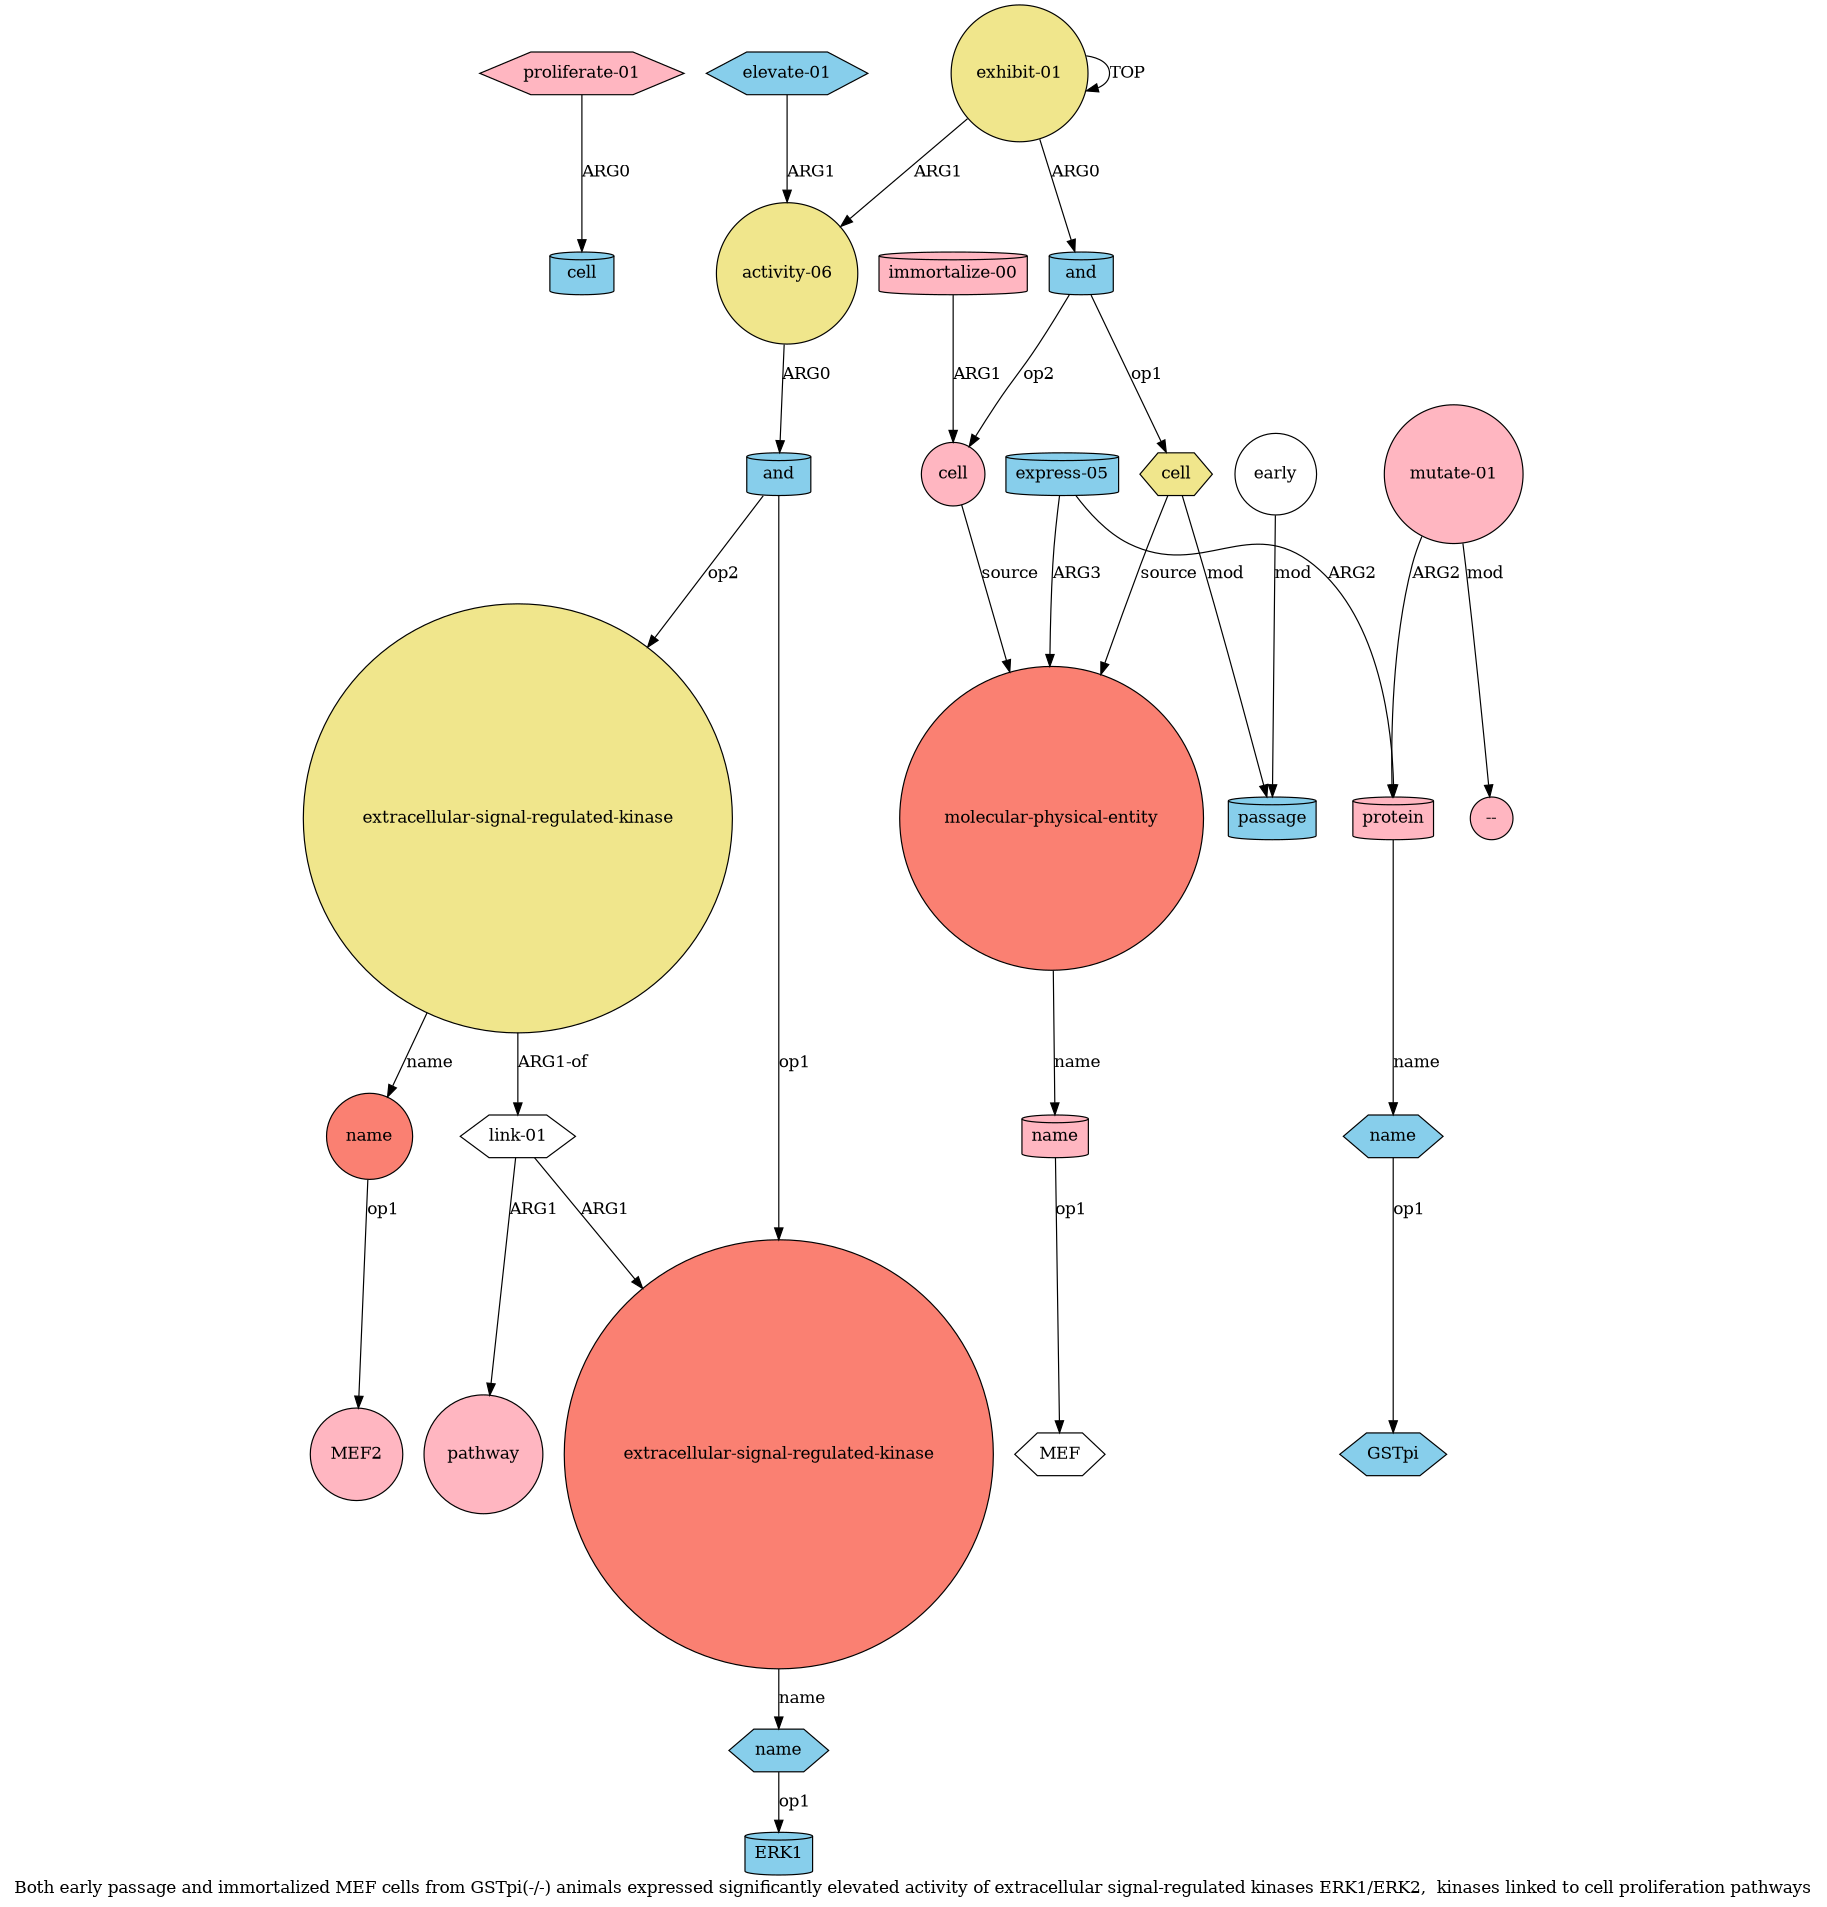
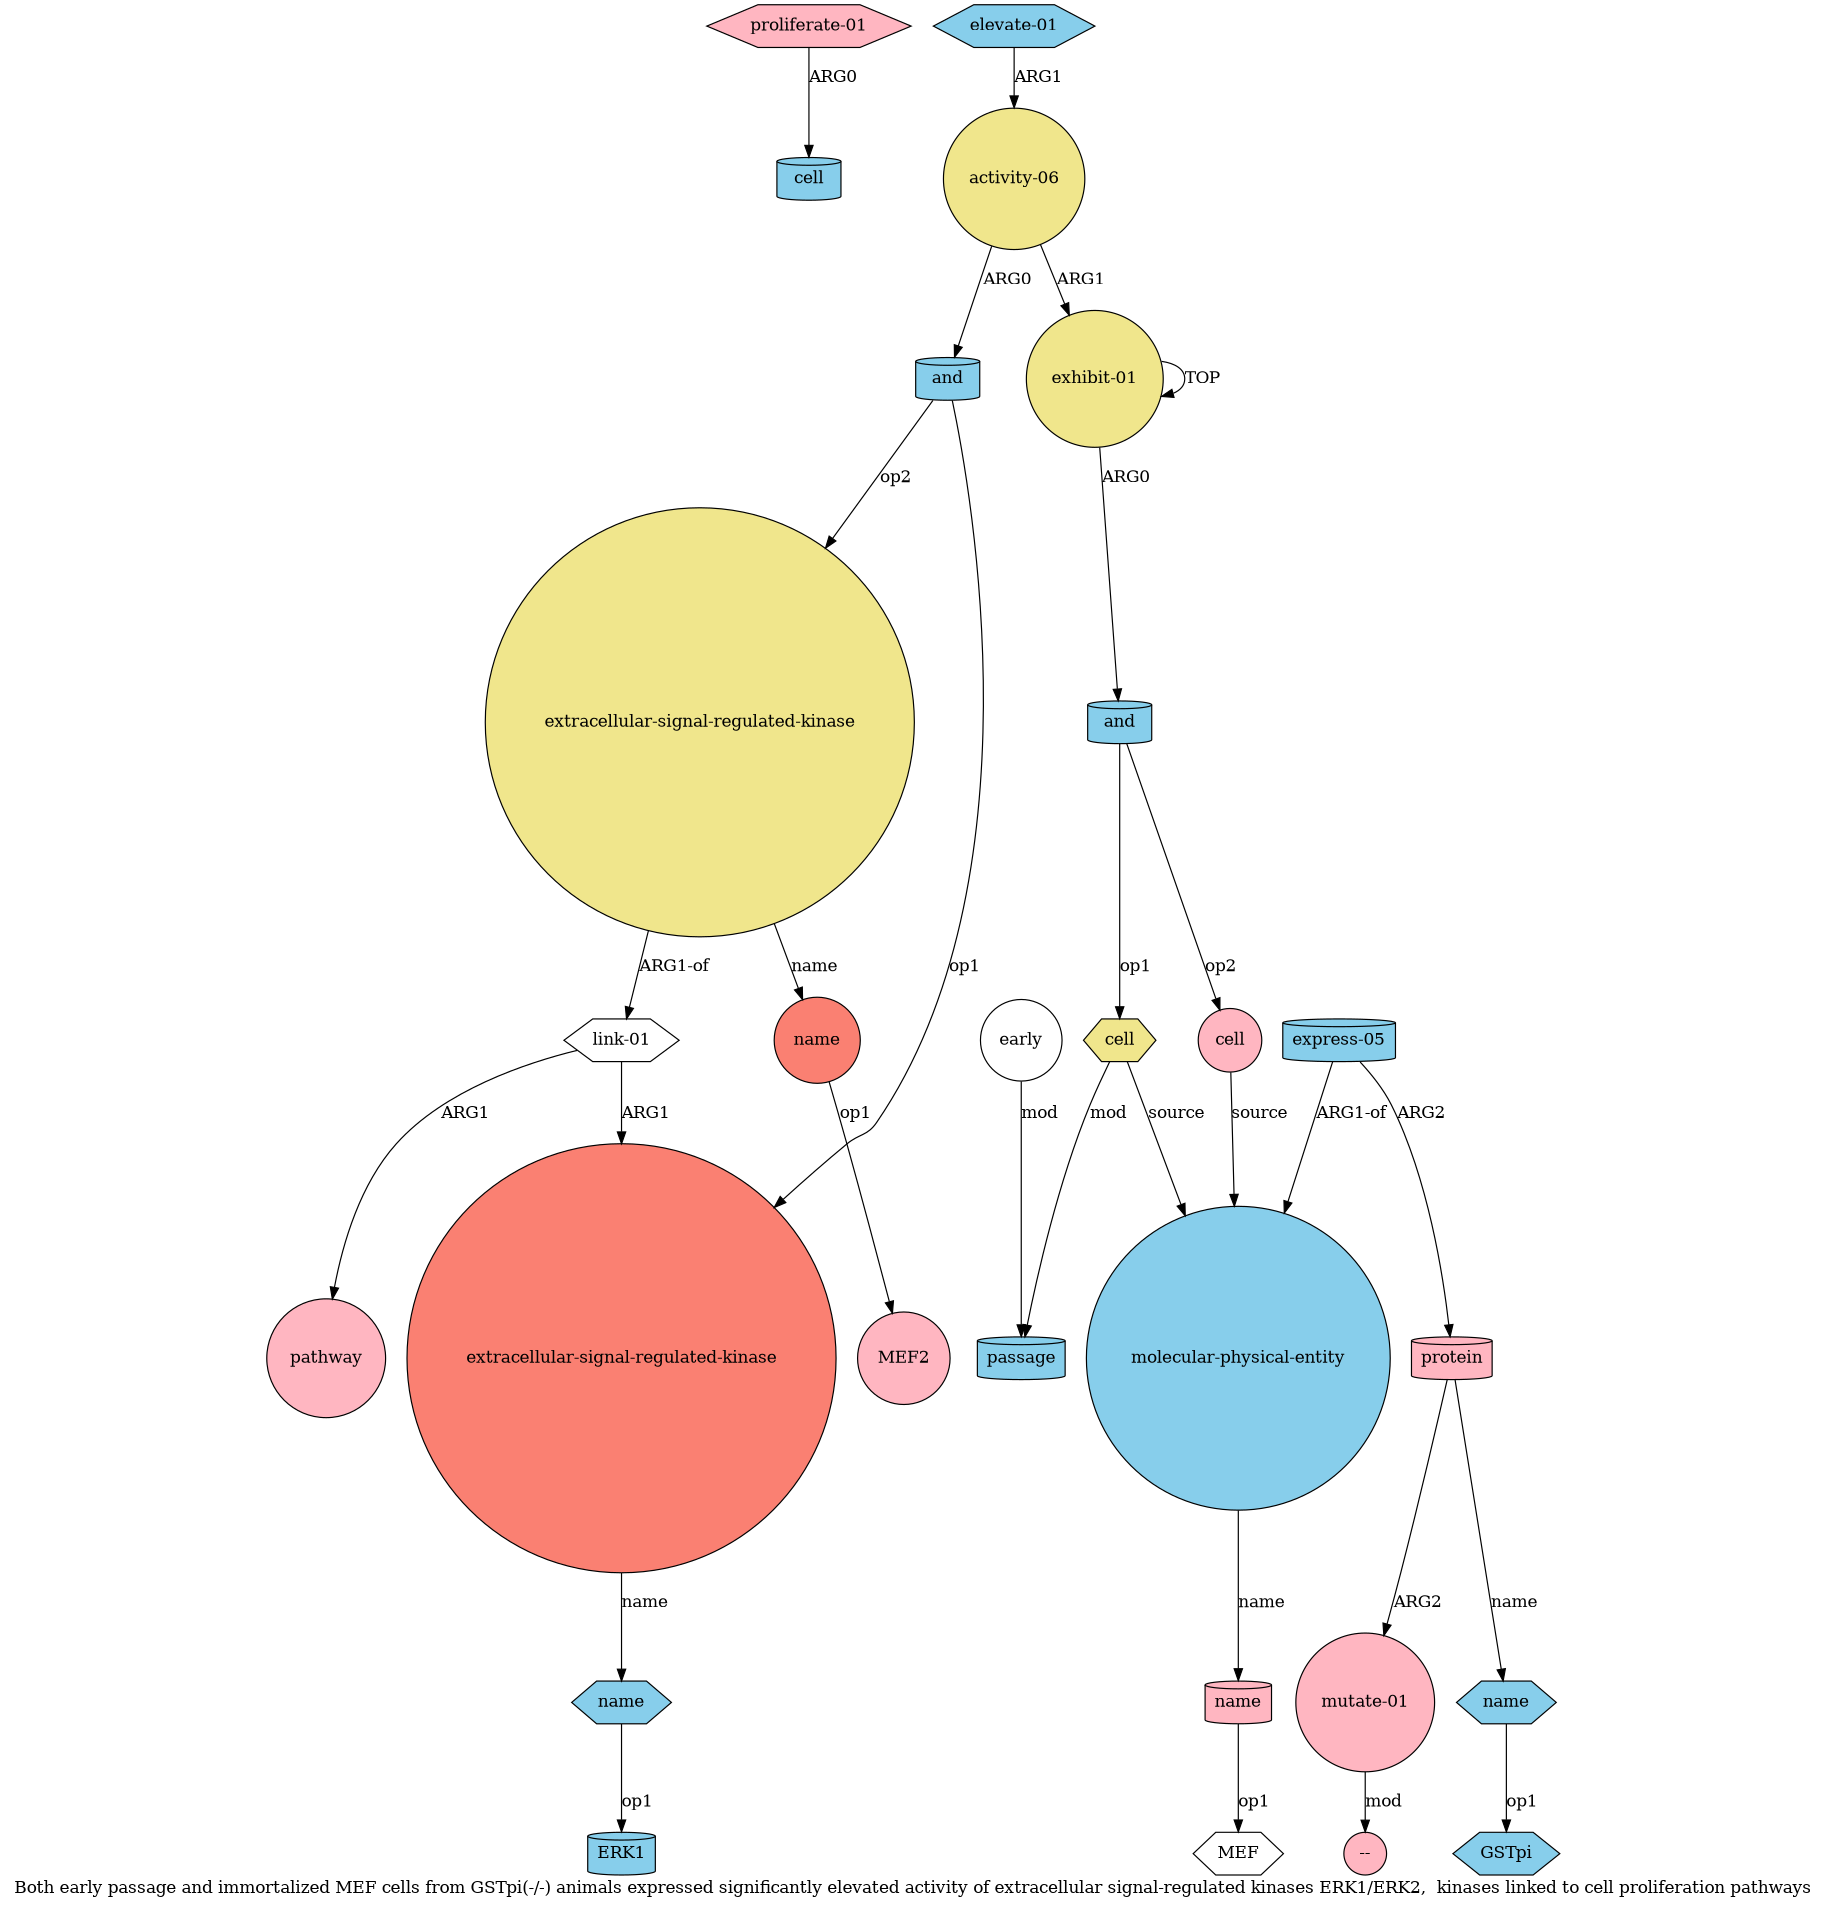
edge "exhibit-01" -> "activity-06": reversed
node "immortalize-00": removed
edge "express-05" -> "molecular-physical-entity": label "ARG3" -> "ARG1-of"
edge "mutate-01" -> "protein": reversed
node "molecular-physical-entity": fillcolor salmon -> skyblue
